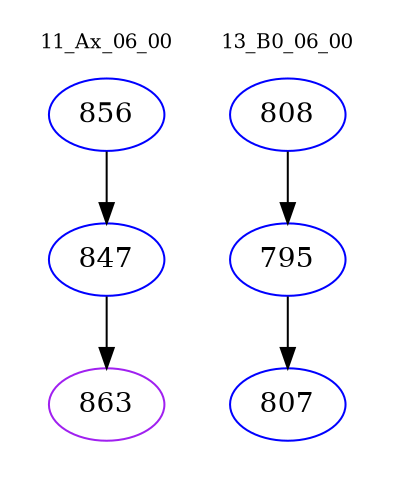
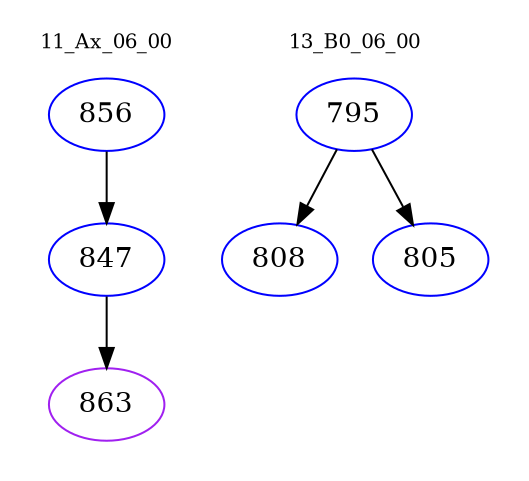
edge "808" -> "795": reversed
node "807": label "807" -> "805"
